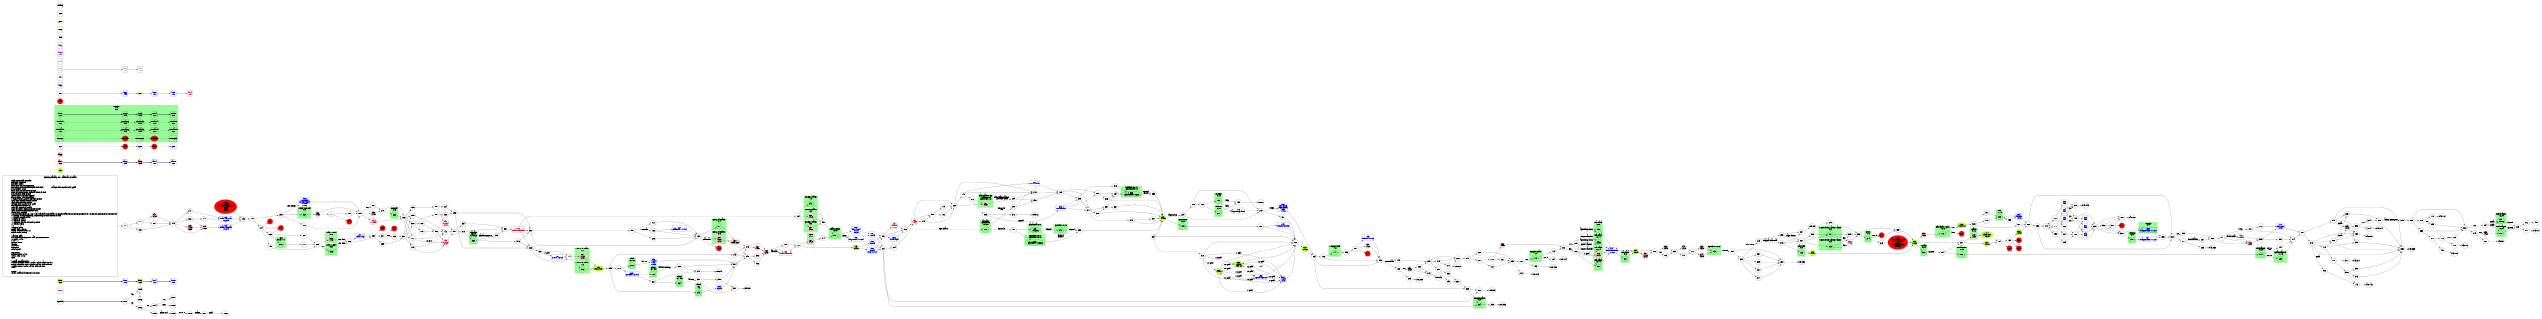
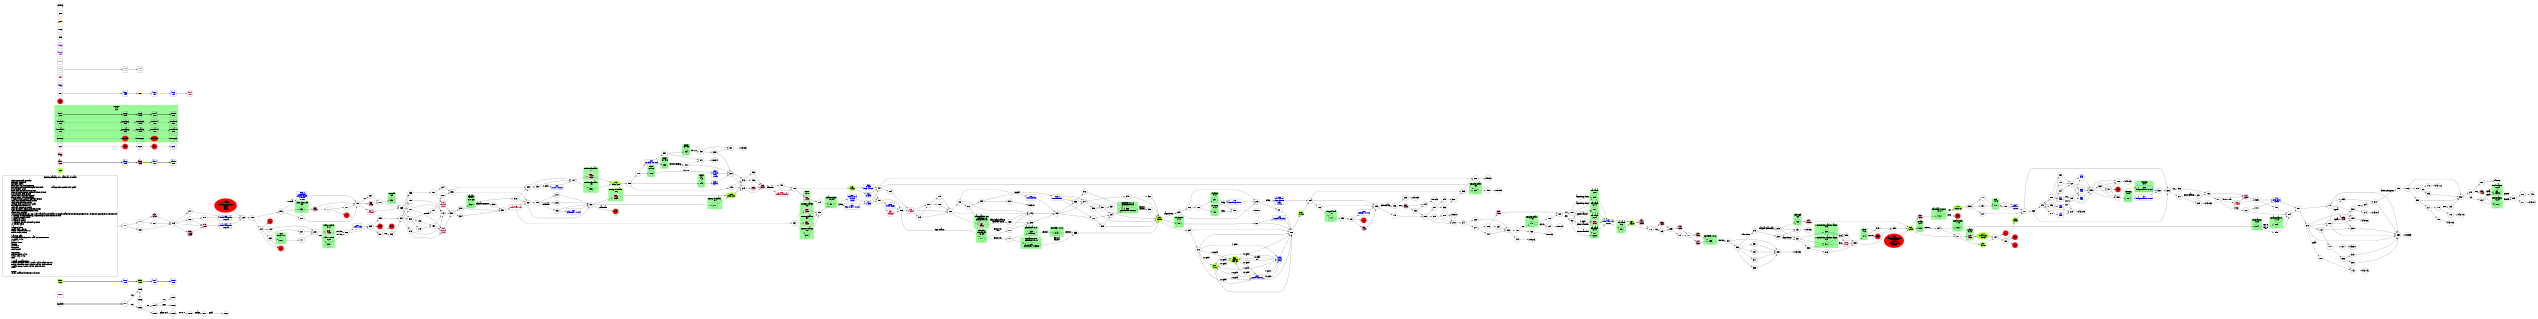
edge "256" -> "052 Wodeman golden apple -1 meal +1LK": label "All-Mother" -> "-1 meal"
edge "394" -> "289 +1LK": reversed
node "254 +lost SK-1": fillcolor pink -> greenyellow
node "249 +1LK": fillcolor greenyellow -> pink
